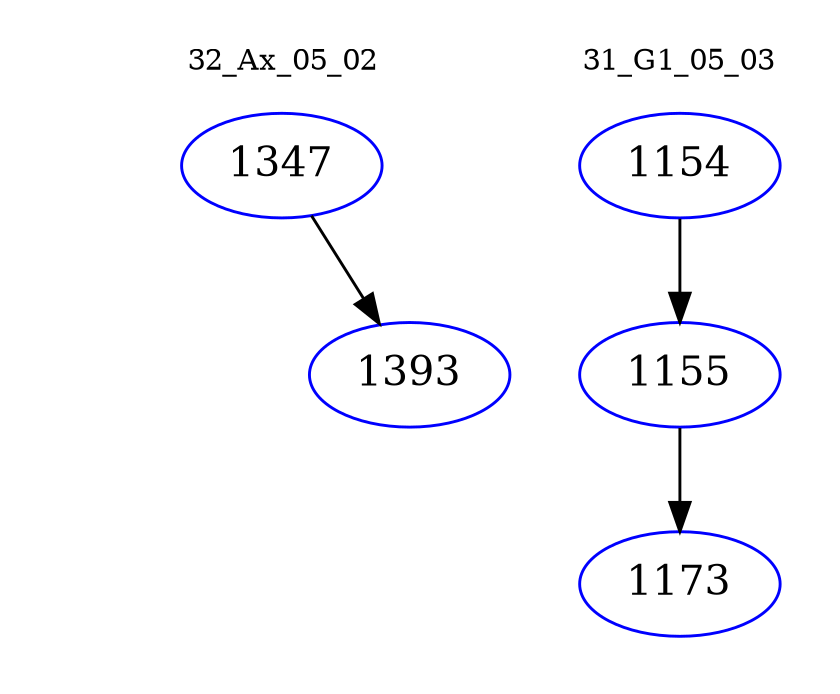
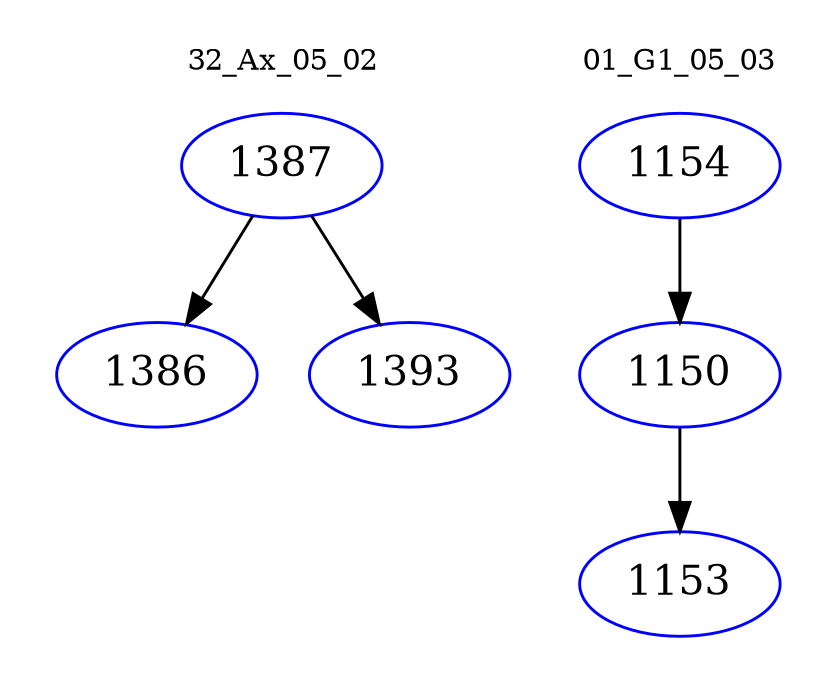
cluster "31_G1_05_03": label "31_G1_05_03" -> "01_G1_05_03"
node "1347": label "1347" -> "1387"
node "1386": added
node "1155": label "1155" -> "1150"
node "1173": label "1173" -> "1153"
